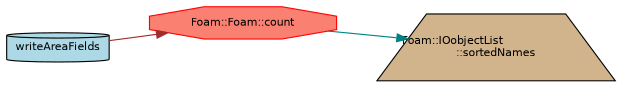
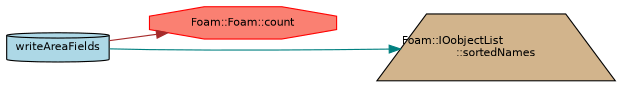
edge "Foam::Foam::count" -> "Foam::IOobjectList ::sortedNames": now "writeAreaFields" -> "Foam::IOobjectList ::sortedNames"
